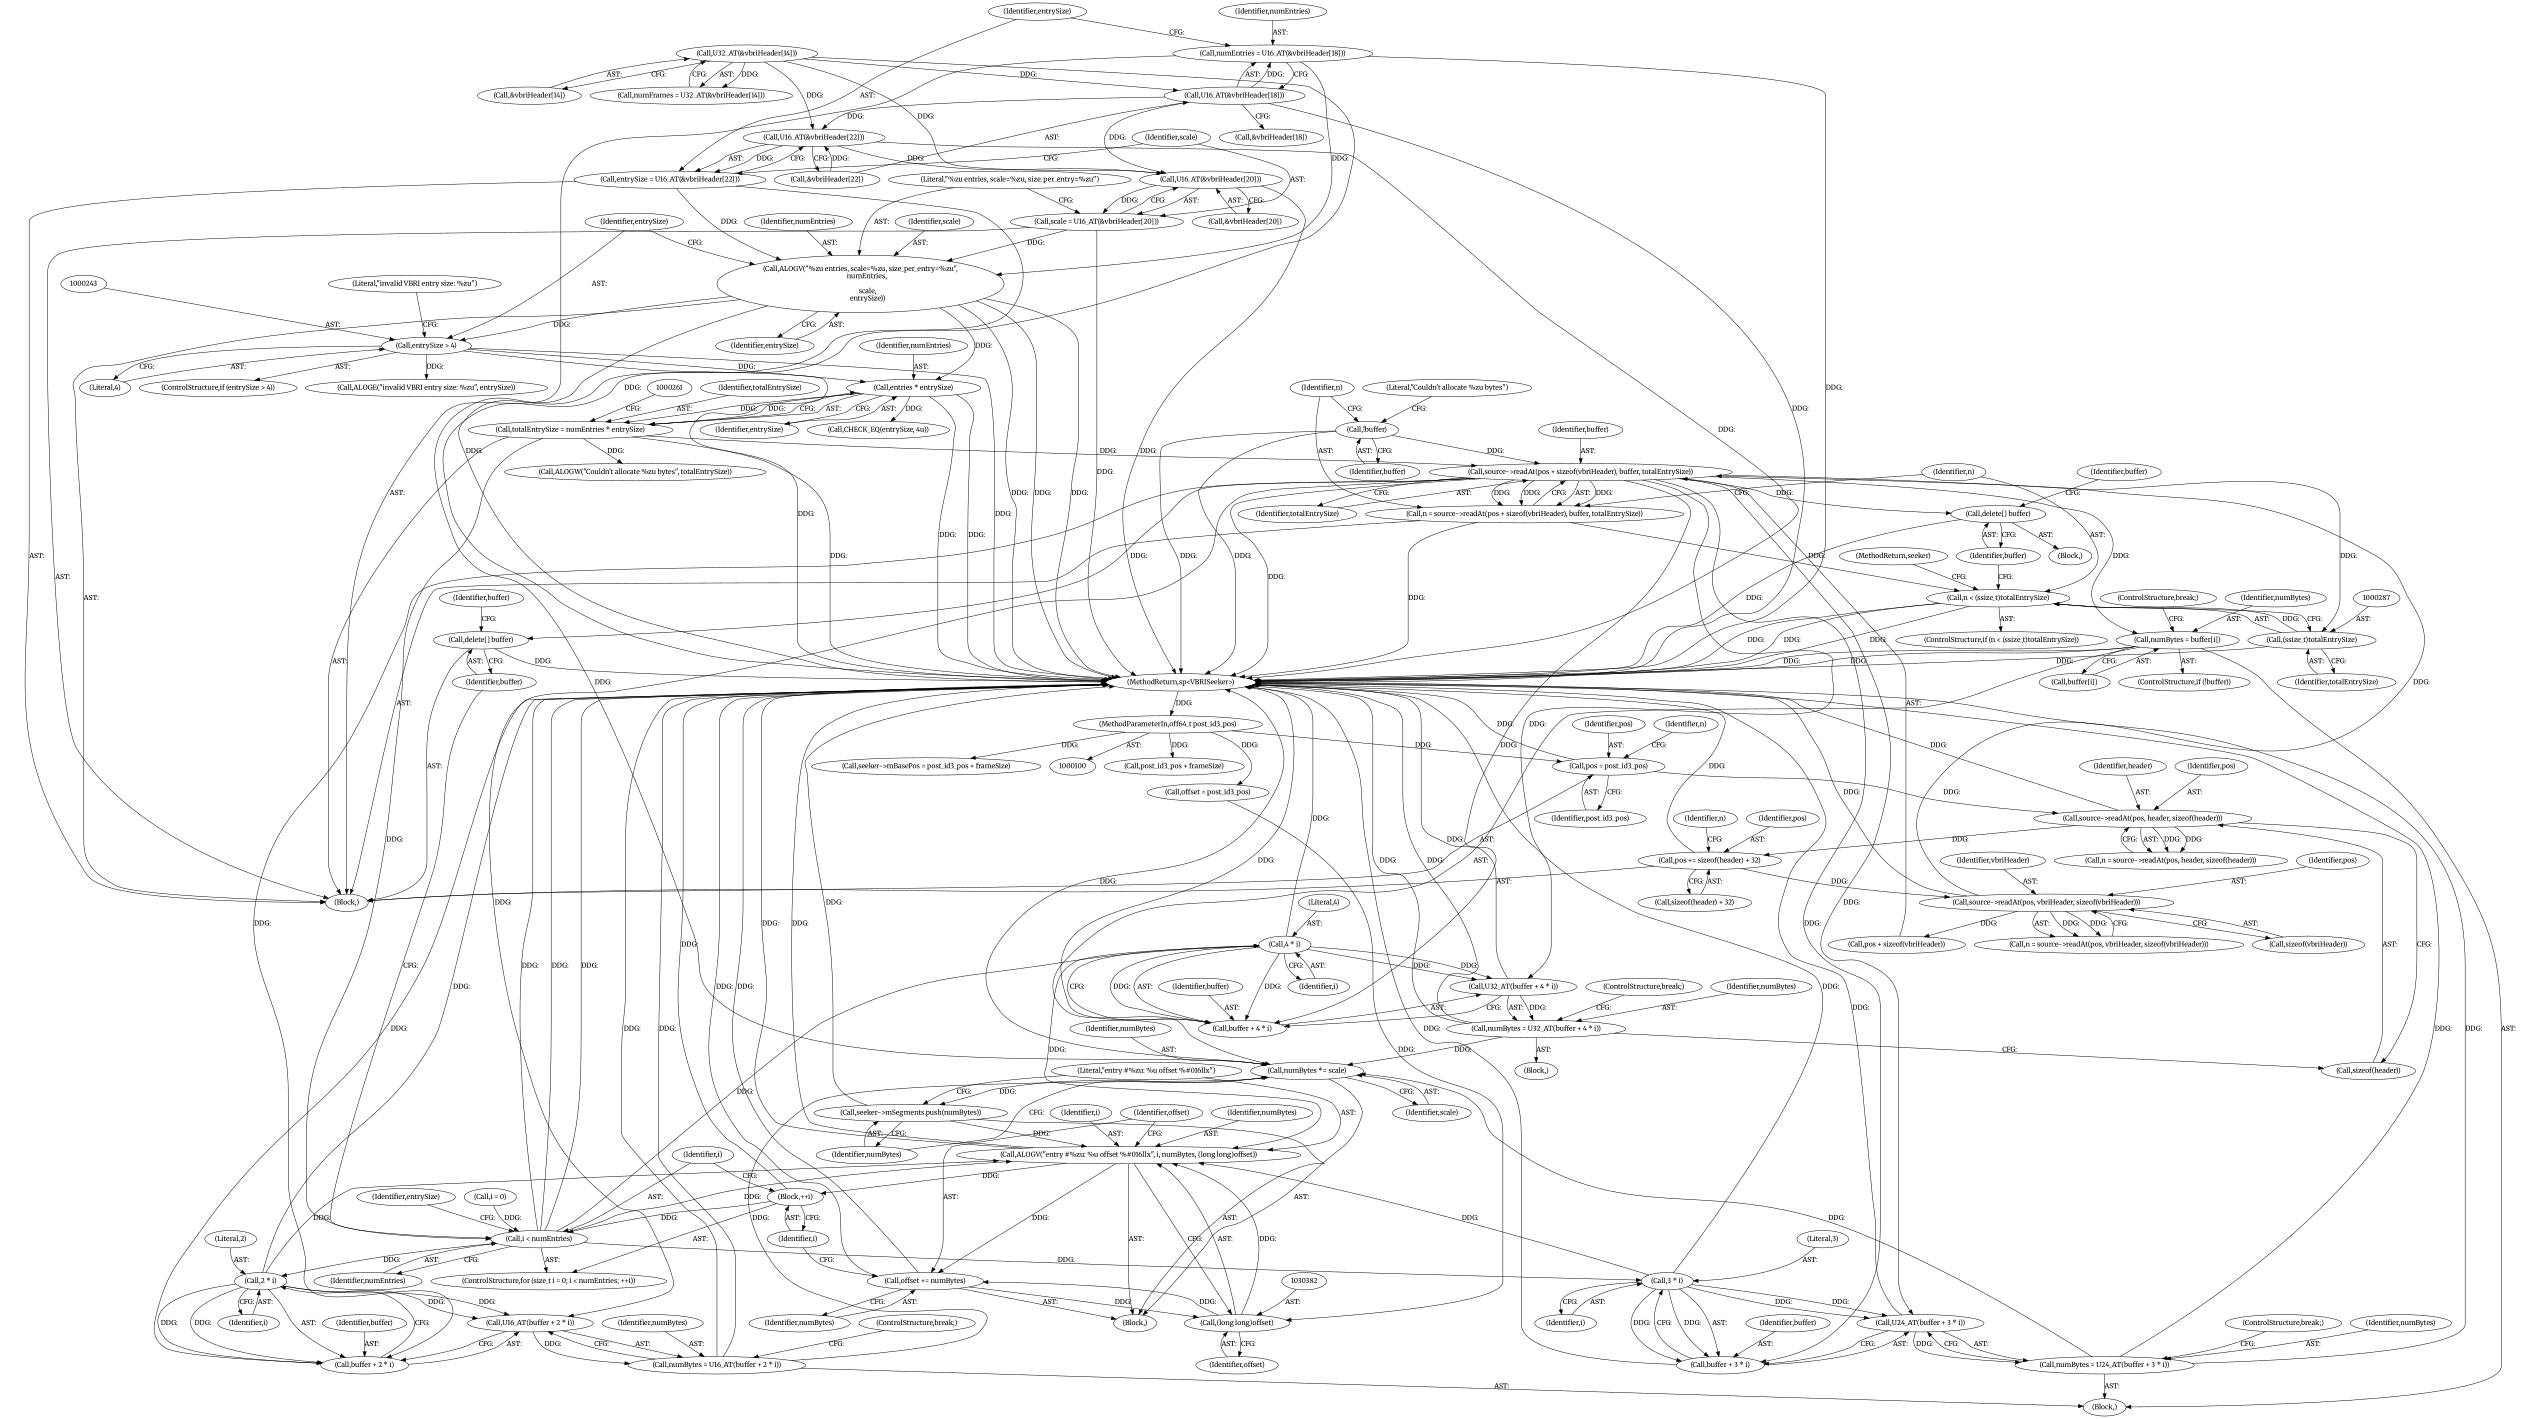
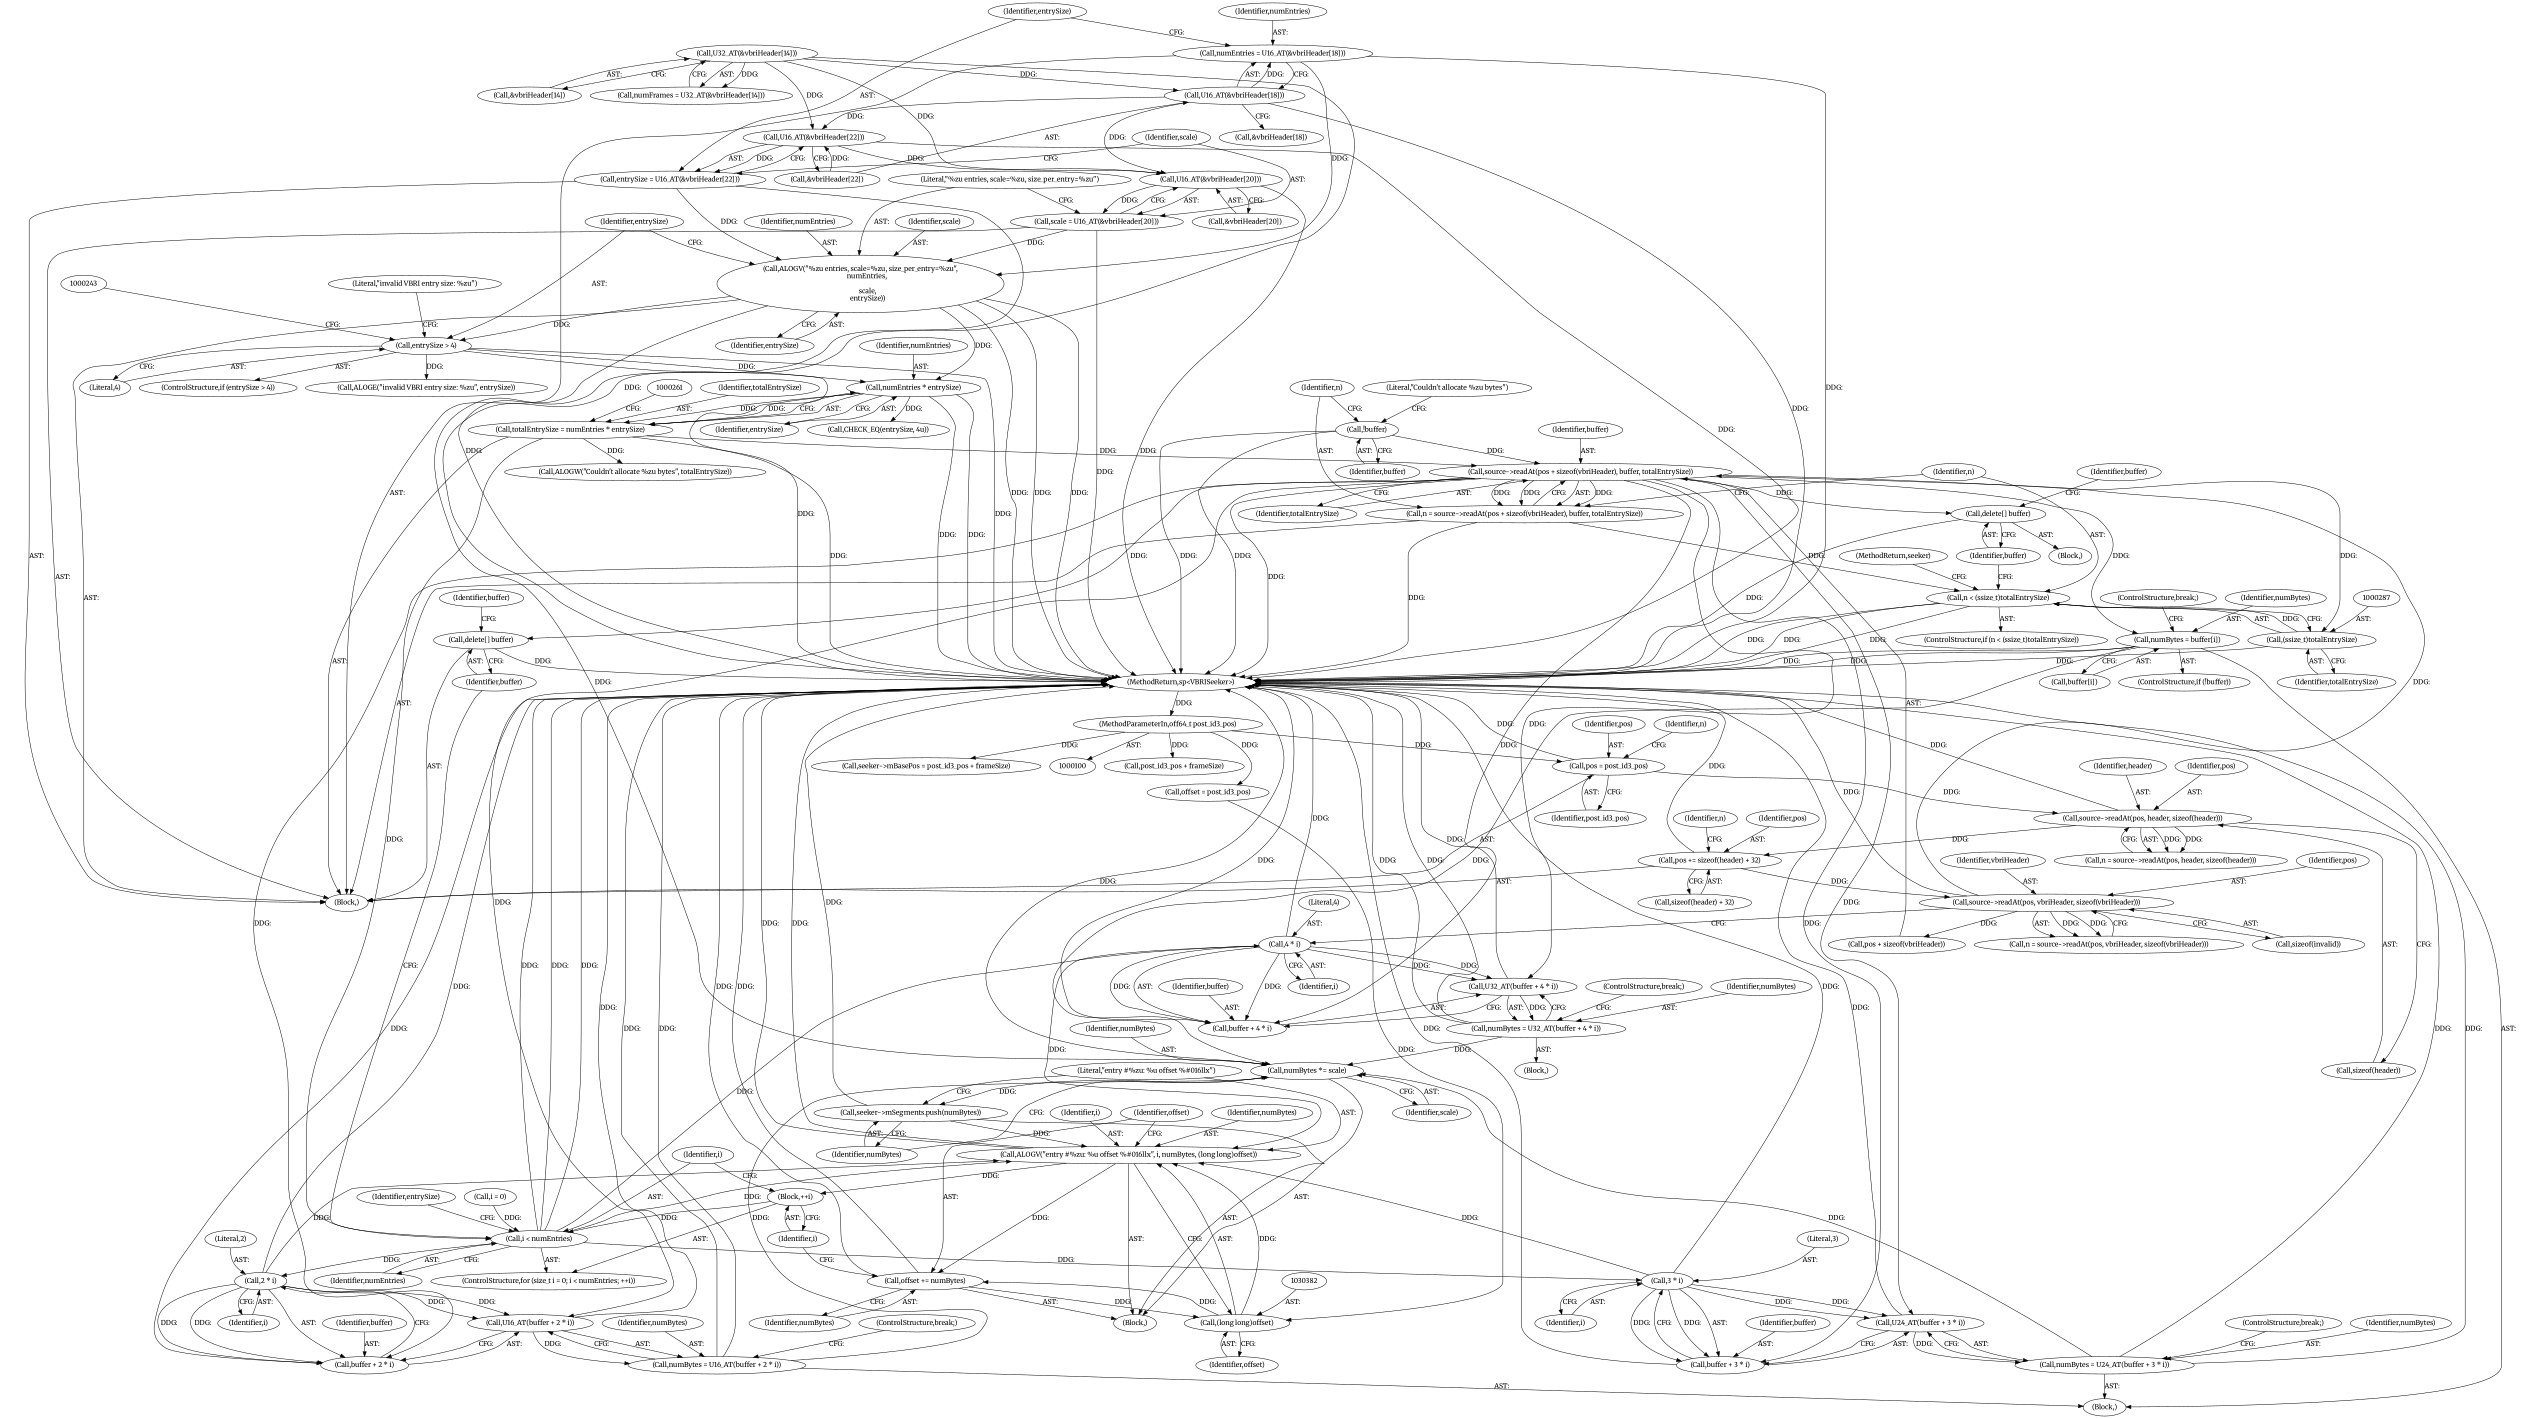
edge "1000243" -> "(Call,entrySize > 4)": label "AST: " -> "CFG: "
node "(Call,entries * entrySize)": label "(Call,entries * entrySize)" -> "(Call,numEntries * entrySize)"
edge "(Block,++i)" -> "(MethodReturn,sp<VBRISeeker>)": now "(Call,U16_AT(buffer + 2 * i))" -> "(MethodReturn,sp<VBRISeeker>)"
edge "(Call,numBytes = buffer[i])" -> "(Call,numBytes *= scale)": label "AST: " -> "DDG: "
node "(Call,sizeof(vbriHeader))": label "(Call,sizeof(vbriHeader))" -> "(Call,sizeof(invalid))"
edge "(Call,buffer + 4 * i)" -> "(Call,4 * i)": now "(Call,source->readAt(pos, vbriHeader, sizeof(vbriHeader)))" -> "(Call,4 * i)"
edge "(Call,numBytes = U32_AT(buffer + 4 * i))" -> "(Call,sizeof(header))": now "(Call,numBytes = U32_AT(buffer + 4 * i))" -> "(Call,U32_AT(buffer + 4 * i))"
